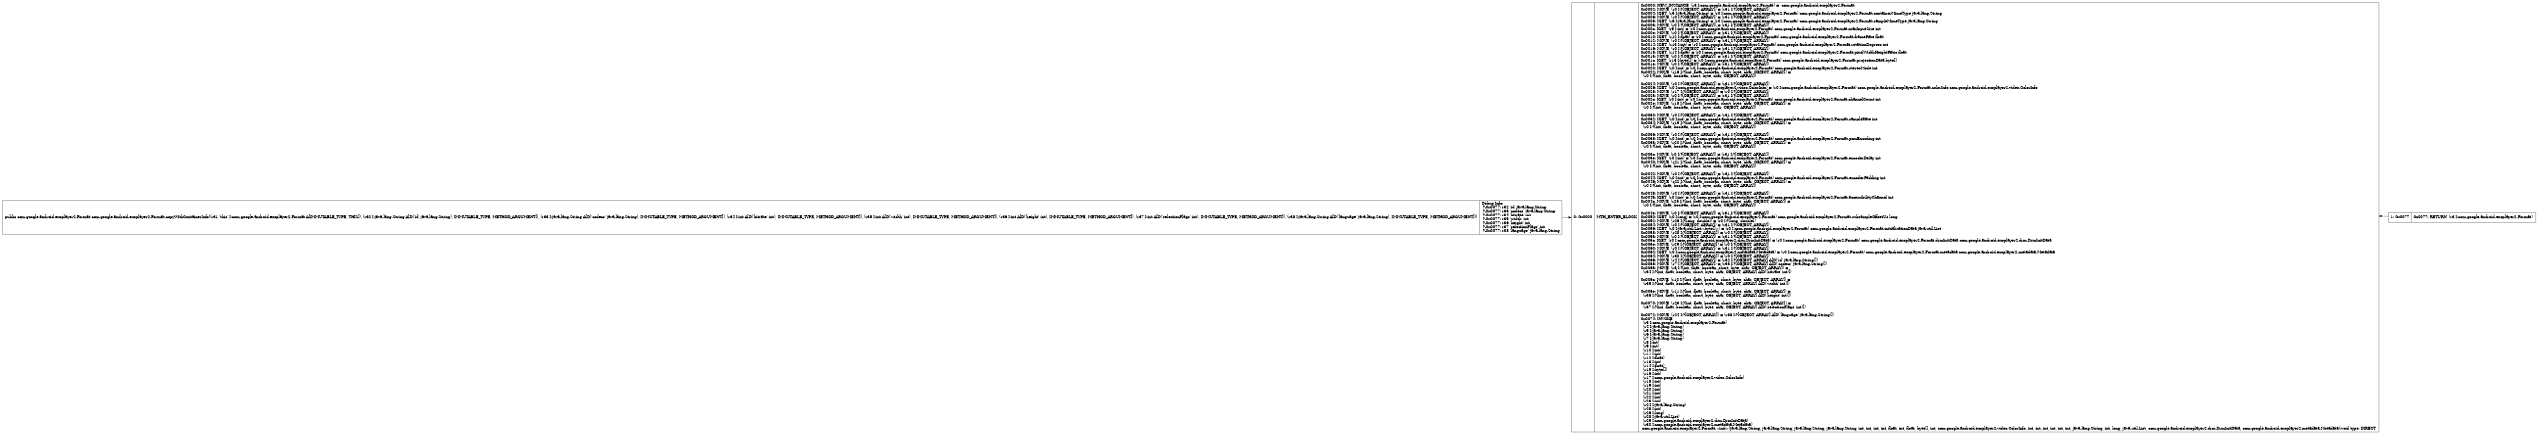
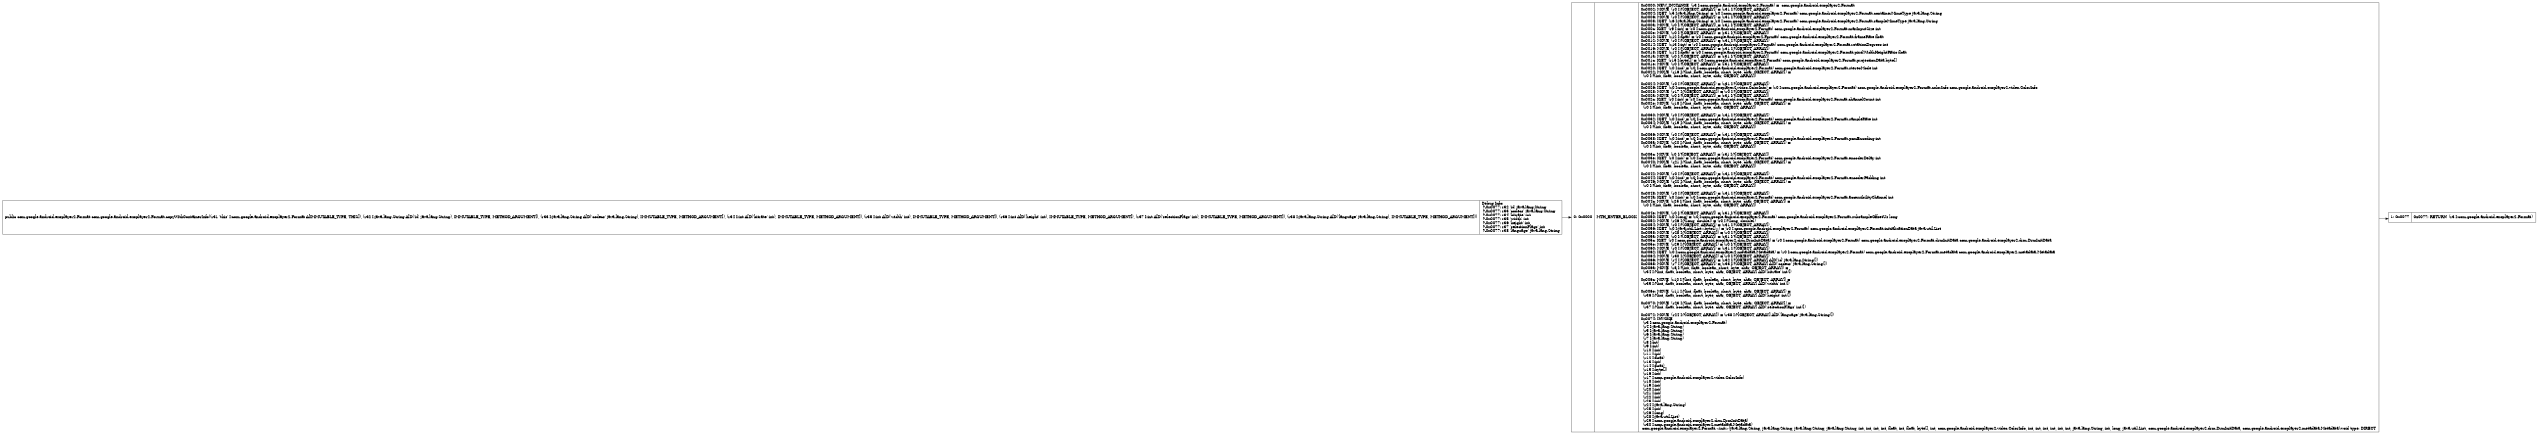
edge "1: 0x0077" -> "0: 0x0000": reversed
